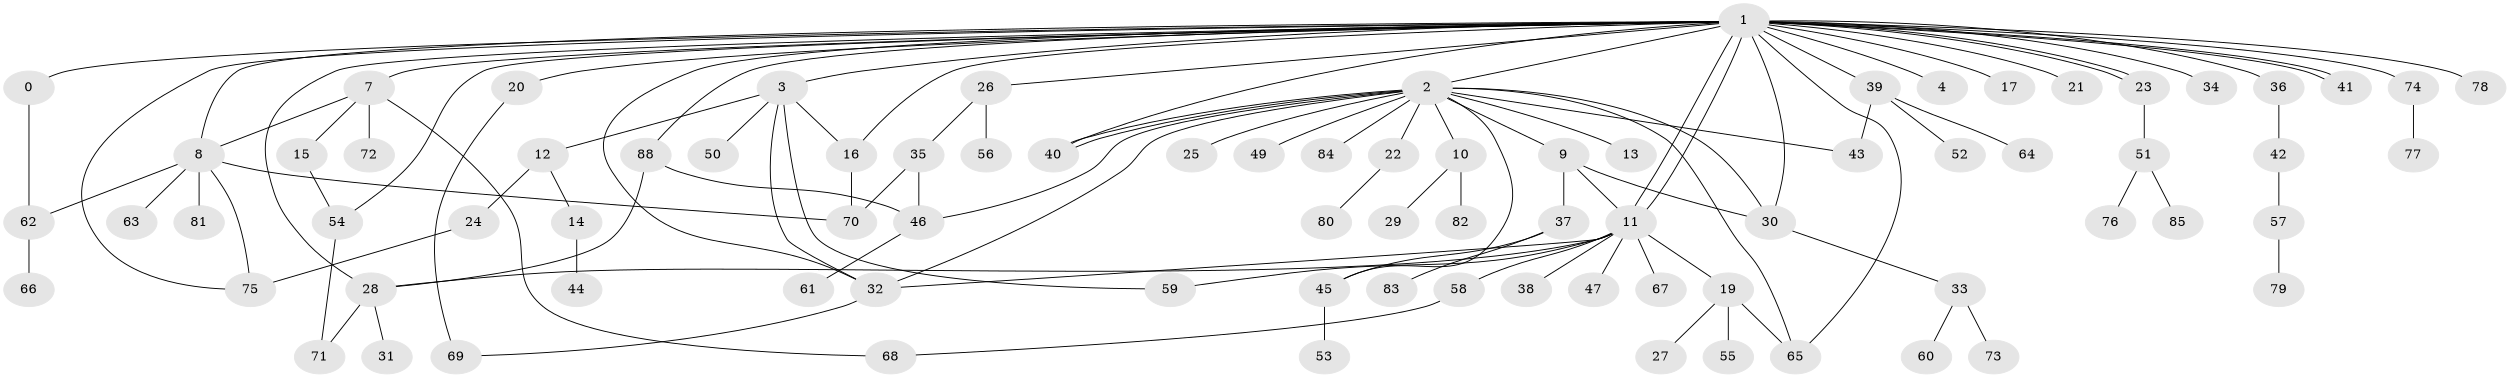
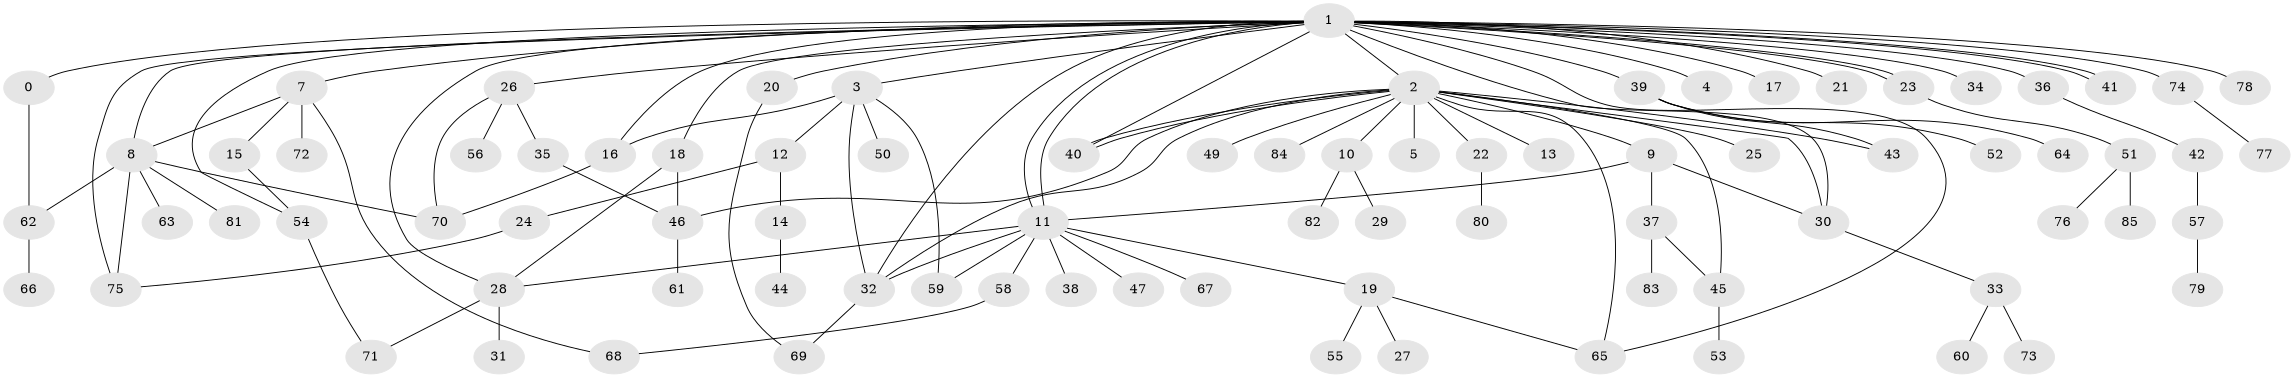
node "88": label "88" -> "18"
node "5": added
edge "35" -- "70": now "26" -- "70"
